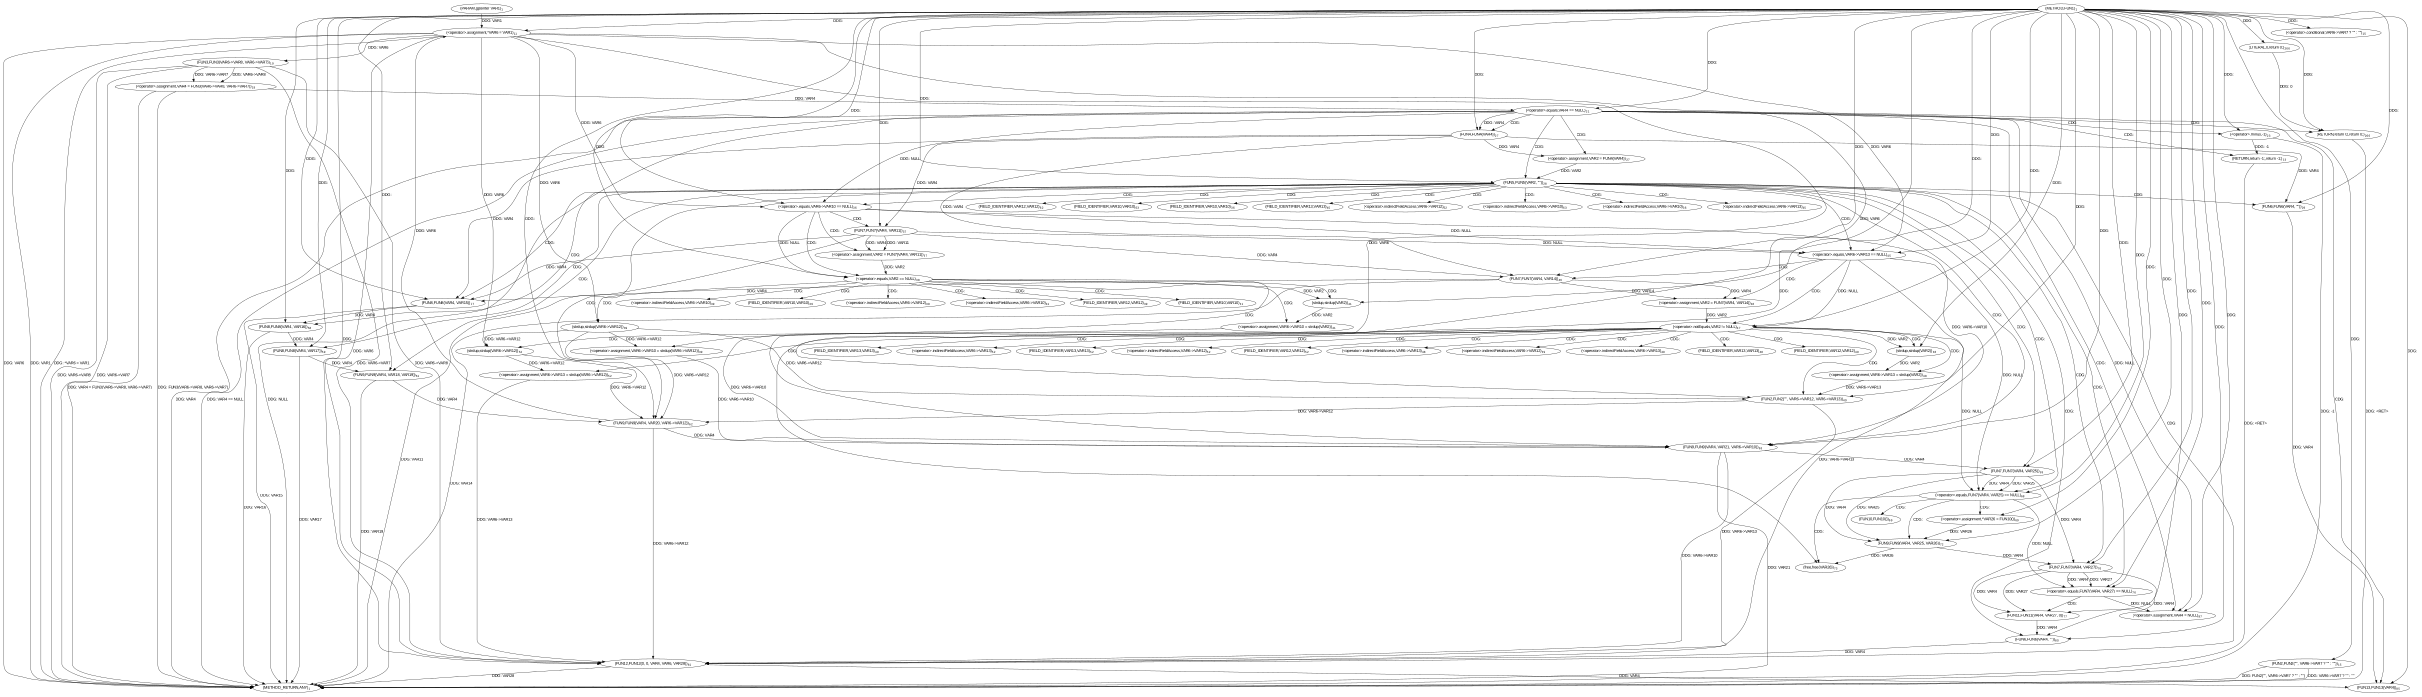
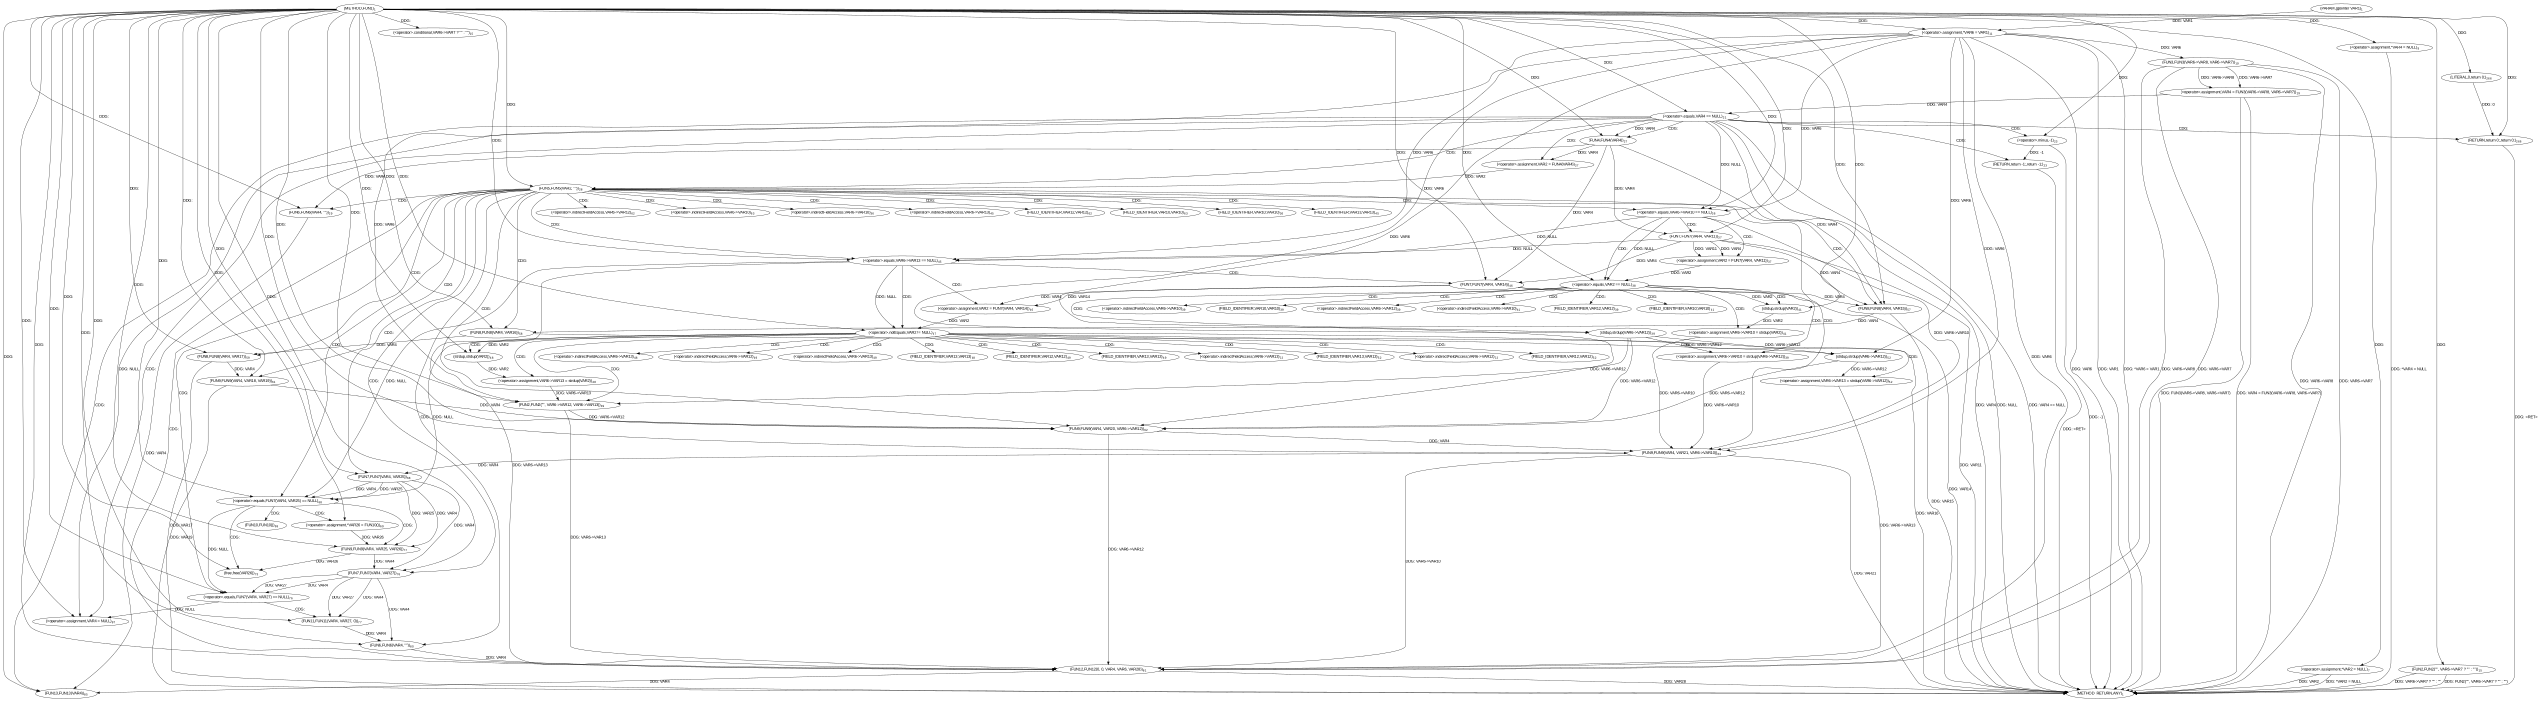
node "(<operator>.assignment,*VAR4 = NULL)": added
edge "(FUN9,FUN9(VAR4, VAR20, VAR6->VAR12))" -> "(<operator>.assignment,*VAR6 = VAR1)": reversed
node "(<operator>.assignment,*VAR2 = NULL)": added
